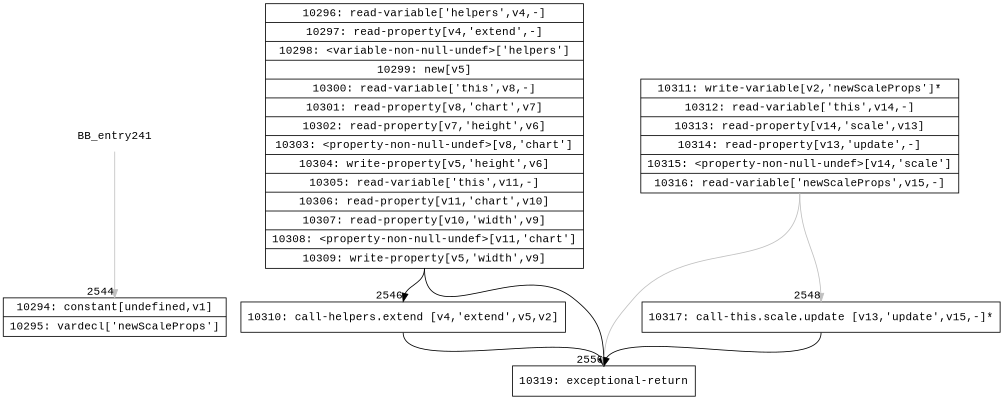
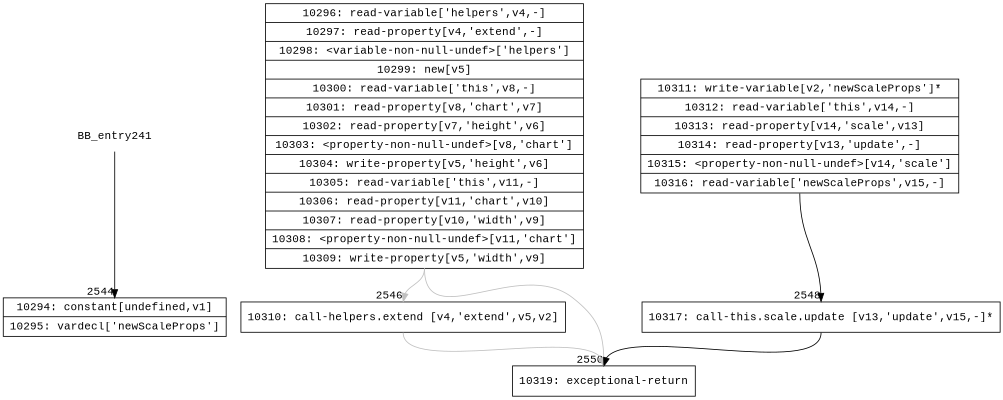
edge "BB_entry241" -> "10294: constant[undefined,v1]": color gray -> black
edge "10311: write-variable[v2,'newScaleProps']*" -> "10317: call-this.scale.update [v13,'update',v15,-]*": color gray -> black
edge "10311: write-variable[v2,'newScaleProps']*" -> "10319: exceptional-return": removed
edge "10296: read-variable['helpers',v4,-]" -> "10310: call-helpers.extend [v4,'extend',v5,v2]": color black -> gray
edge "10296: read-variable['helpers',v4,-]" -> "10319: exceptional-return": color black -> gray
edge "10310: call-helpers.extend [v4,'extend',v5,v2]" -> "10319: exceptional-return": color black -> gray
